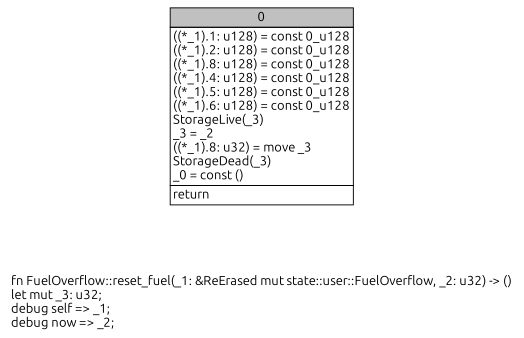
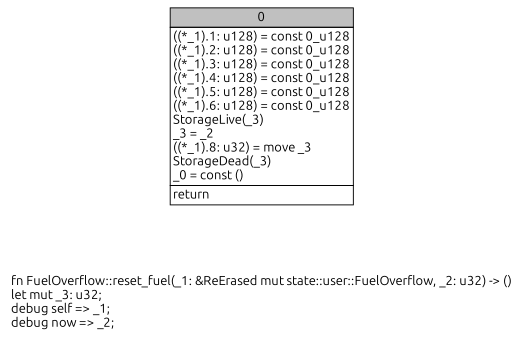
node "0": text "((*_1).8: u128) = const 0_u128" -> "((*_1).3: u128) = const 0_u128"
